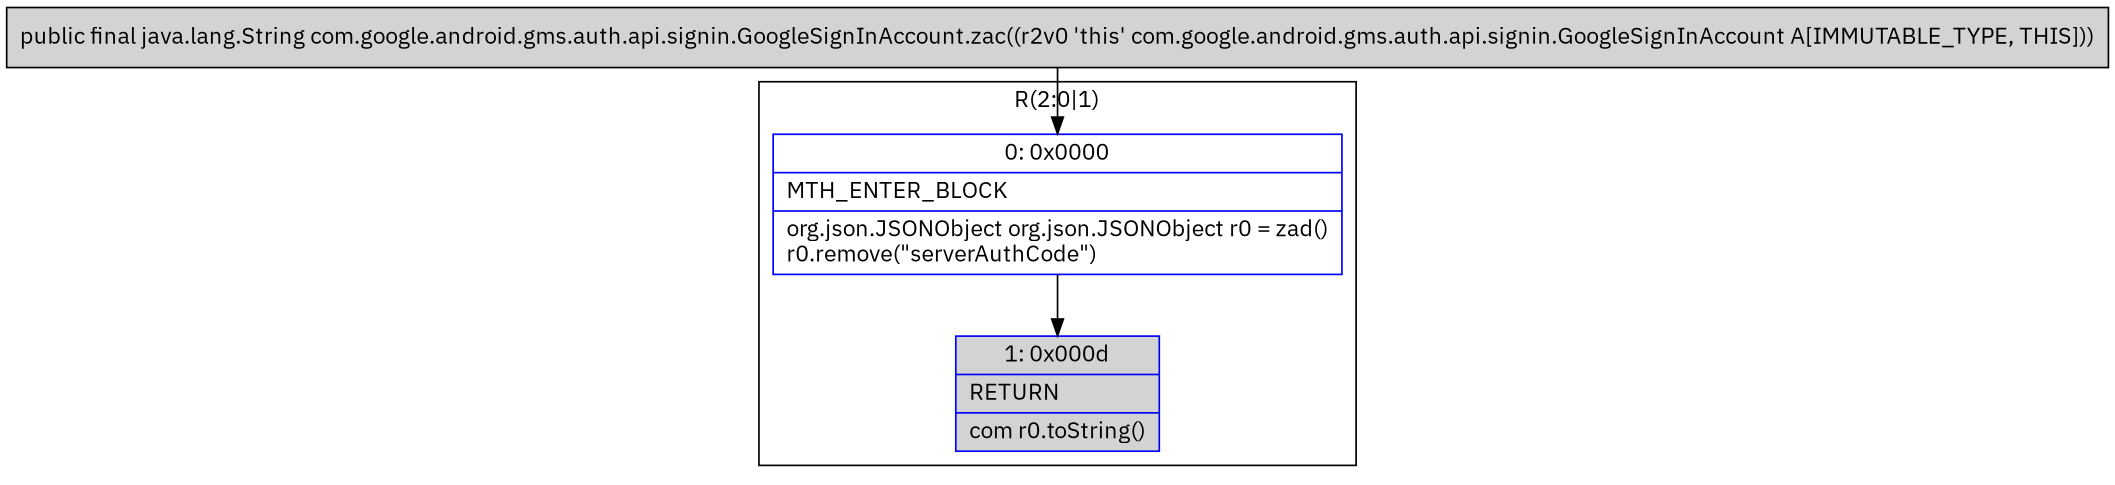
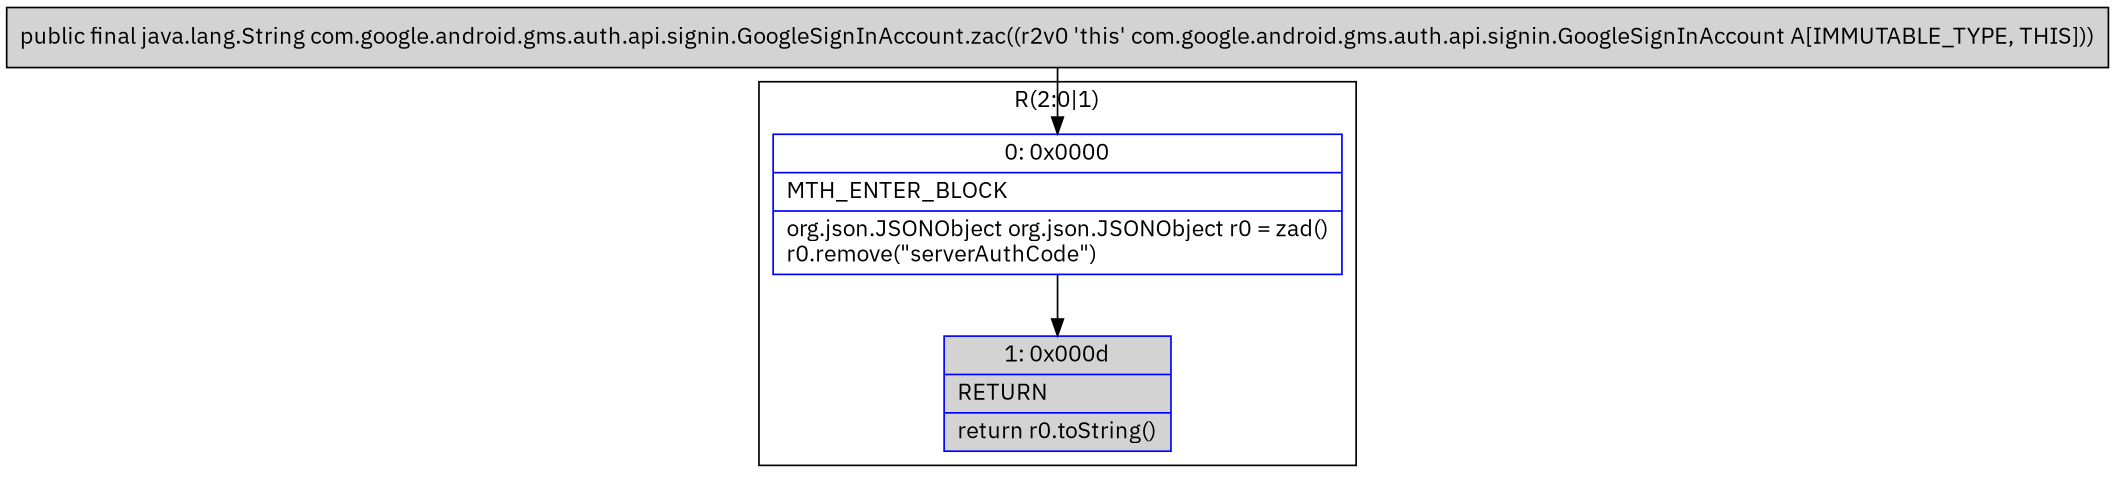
node "1: 0x000d": text "com r0.toString()" -> "return r0.toString()"
